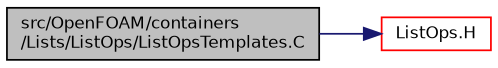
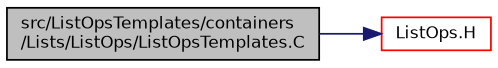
node "src/OpenFOAM/containers /Lists/ListOps/ListOpsTemplates.C": label "src/OpenFOAM/containers /Lists/ListOps/ListOpsTemplates.C" -> "src/ListOpsTemplates/containers /Lists/ListOps/ListOpsTemplates.C"
